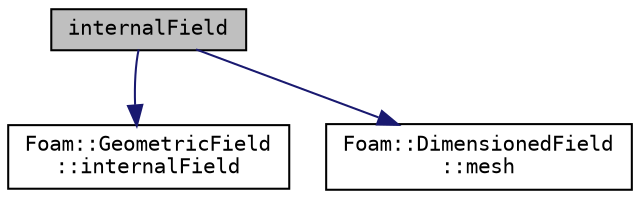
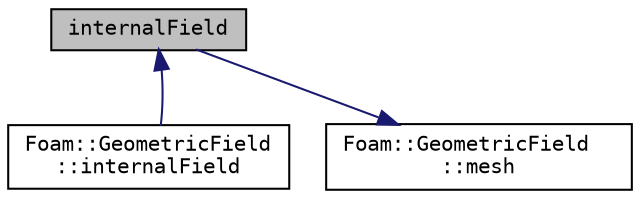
edge "internalField" -> "Foam::GeometricField ::internalField": reversed
node "Foam::DimensionedField ::mesh": label "Foam::DimensionedField ::mesh" -> "Foam::GeometricField ::mesh"
